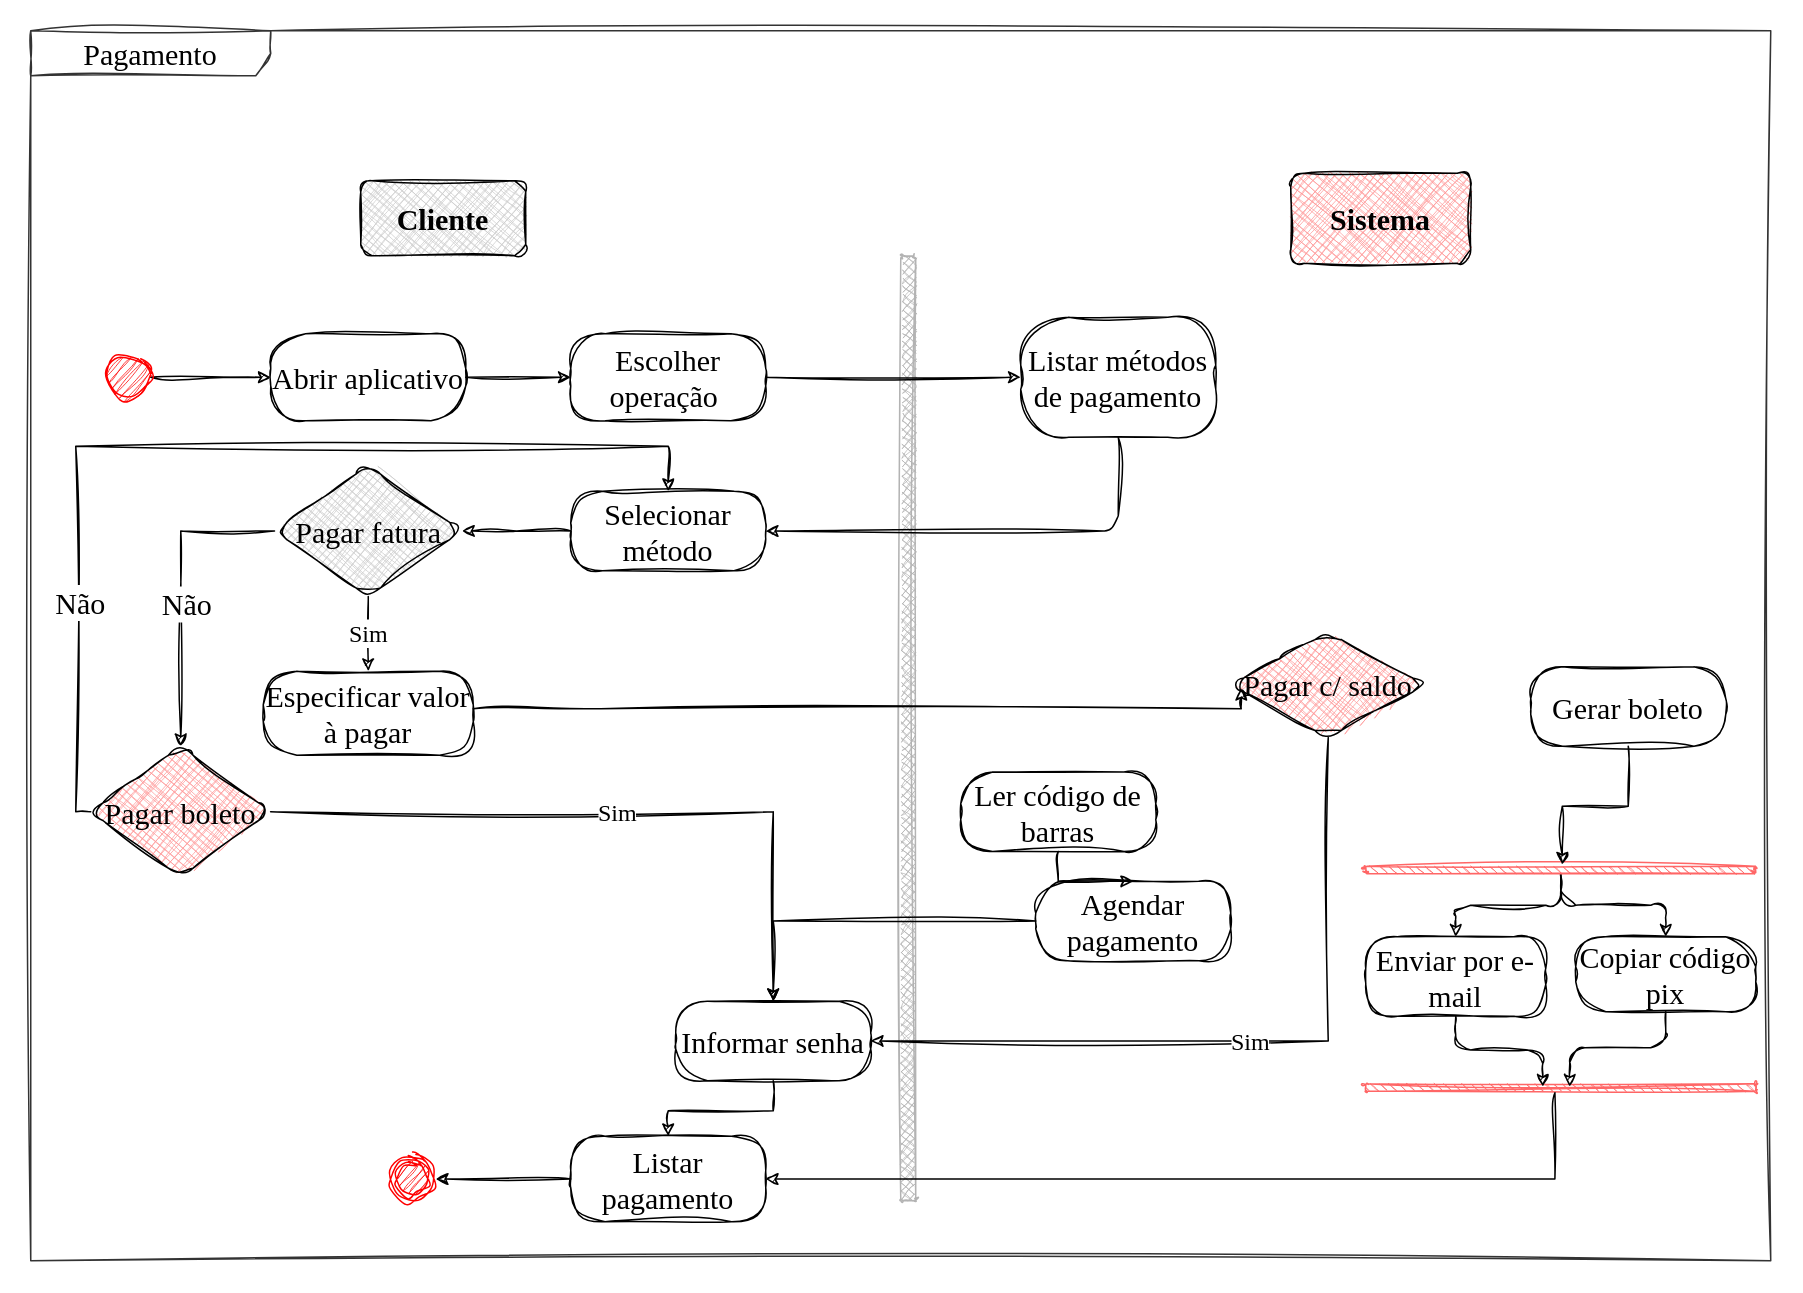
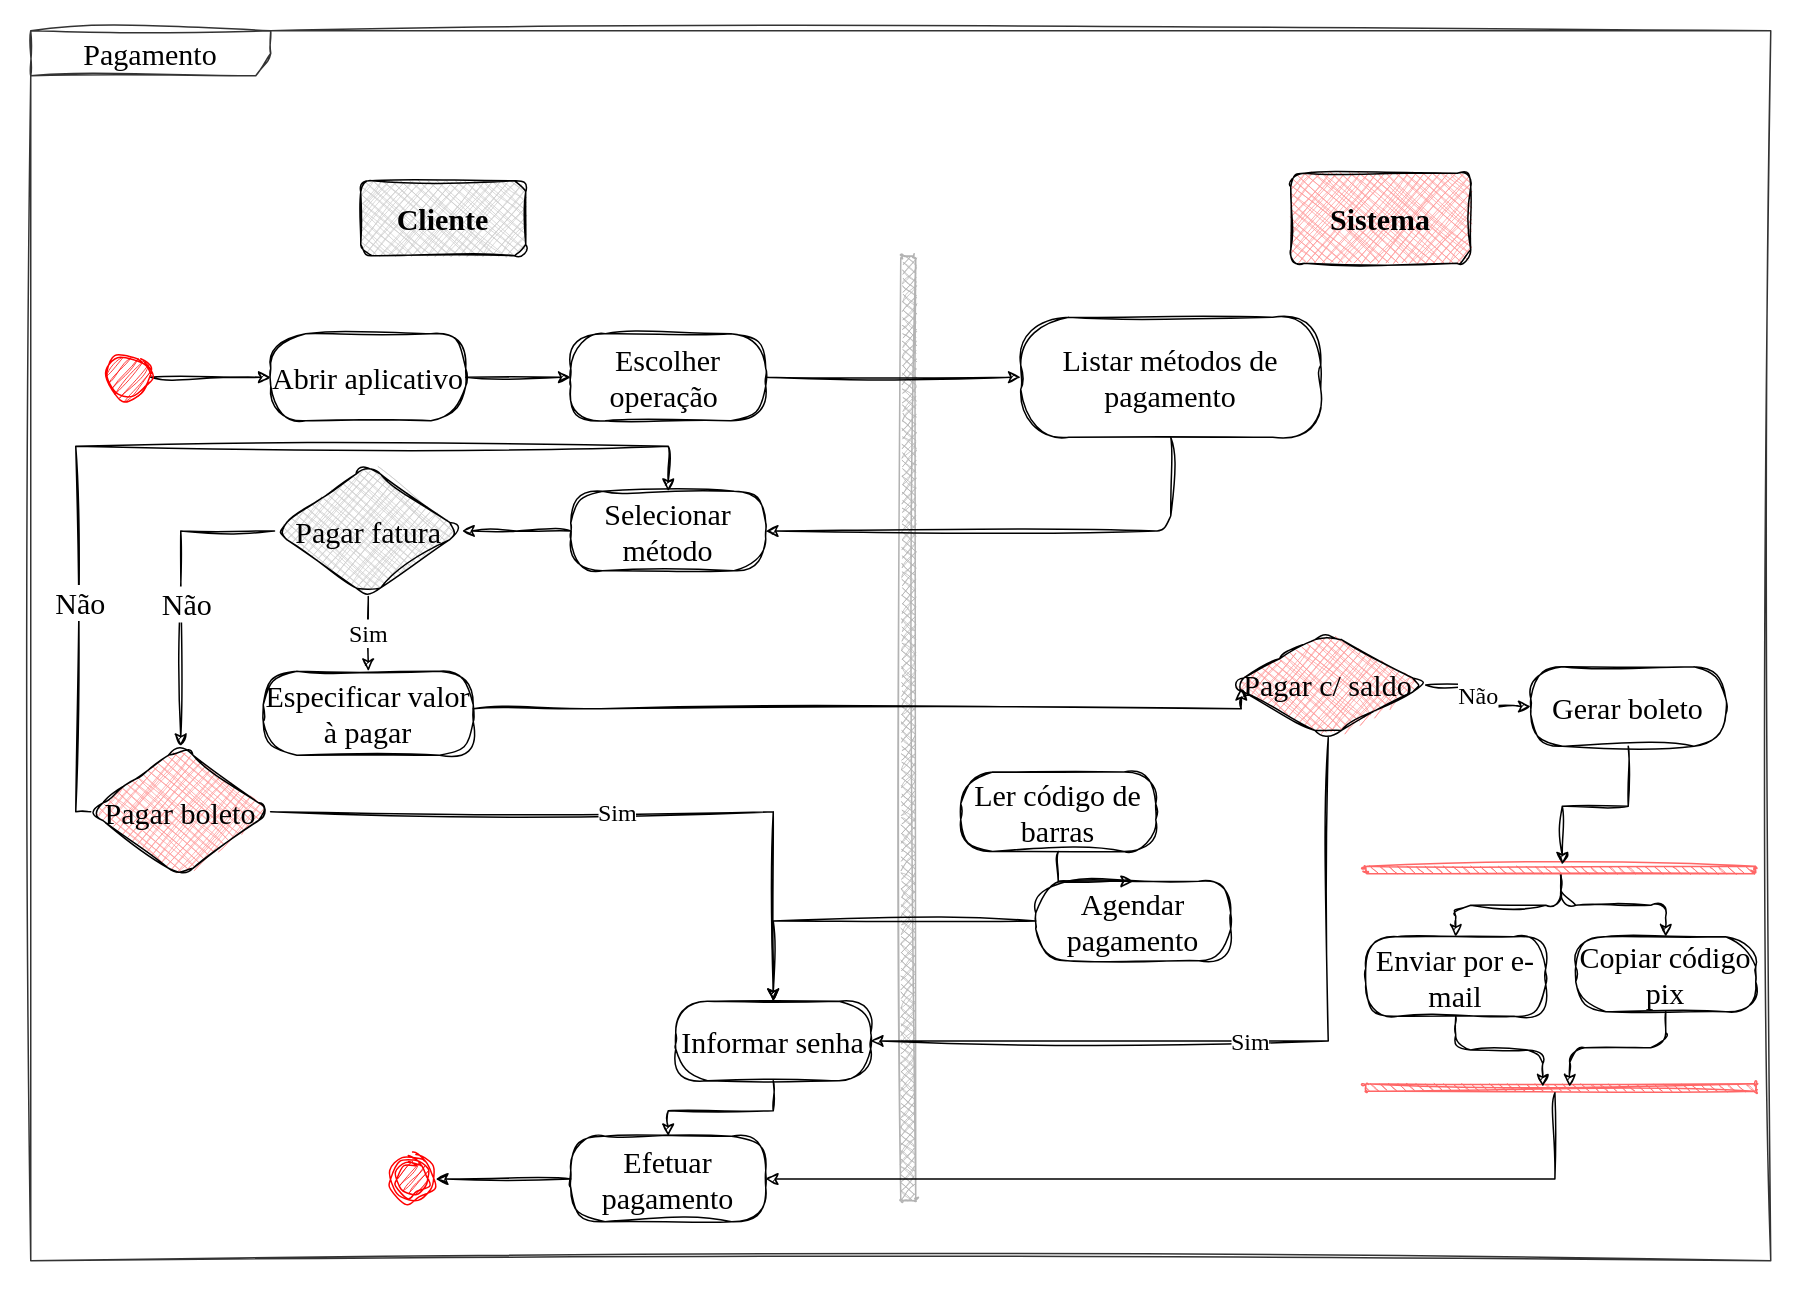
node "Listar métodos de pagamento": size 195x120 -> 300x120
edge "Pagar c/ saldo" -> "Gerar boleto": added, label "Não"
node "Listar pagamento": label "Listar pagamento" -> "Efetuar pagamento"
